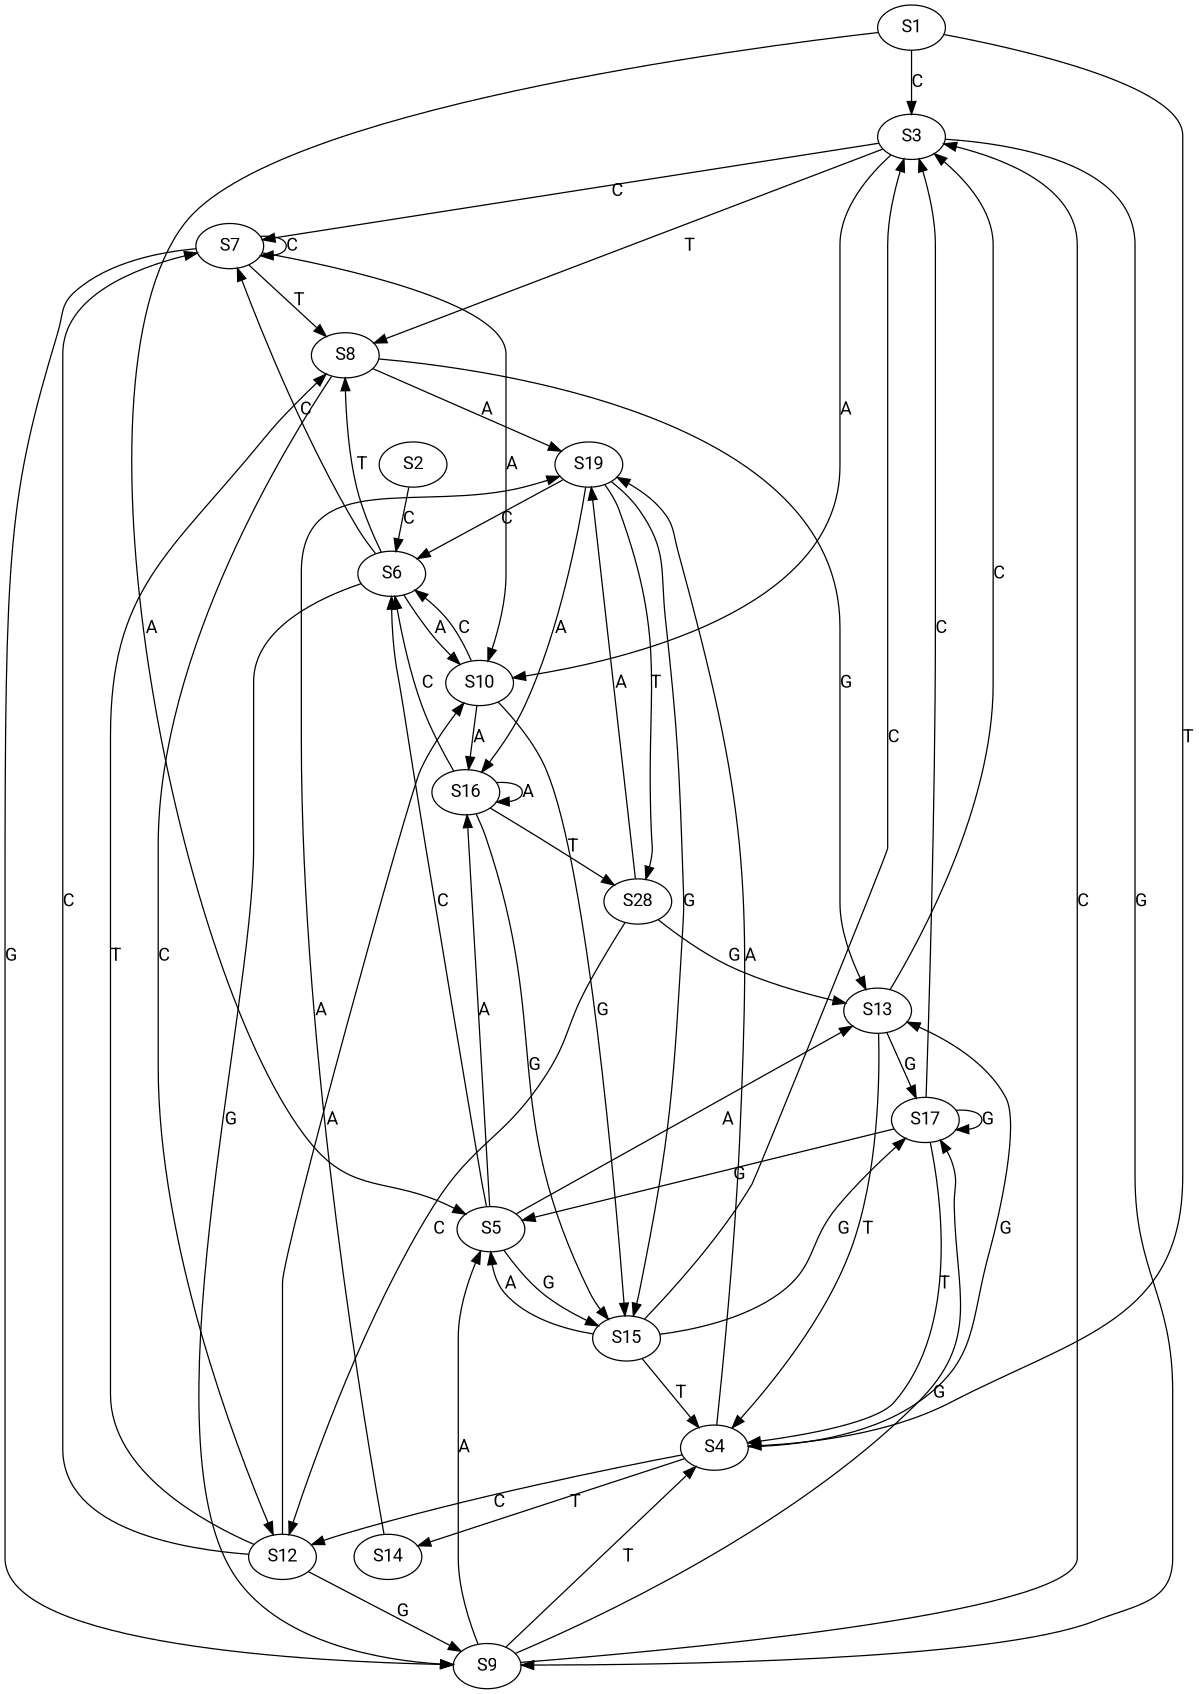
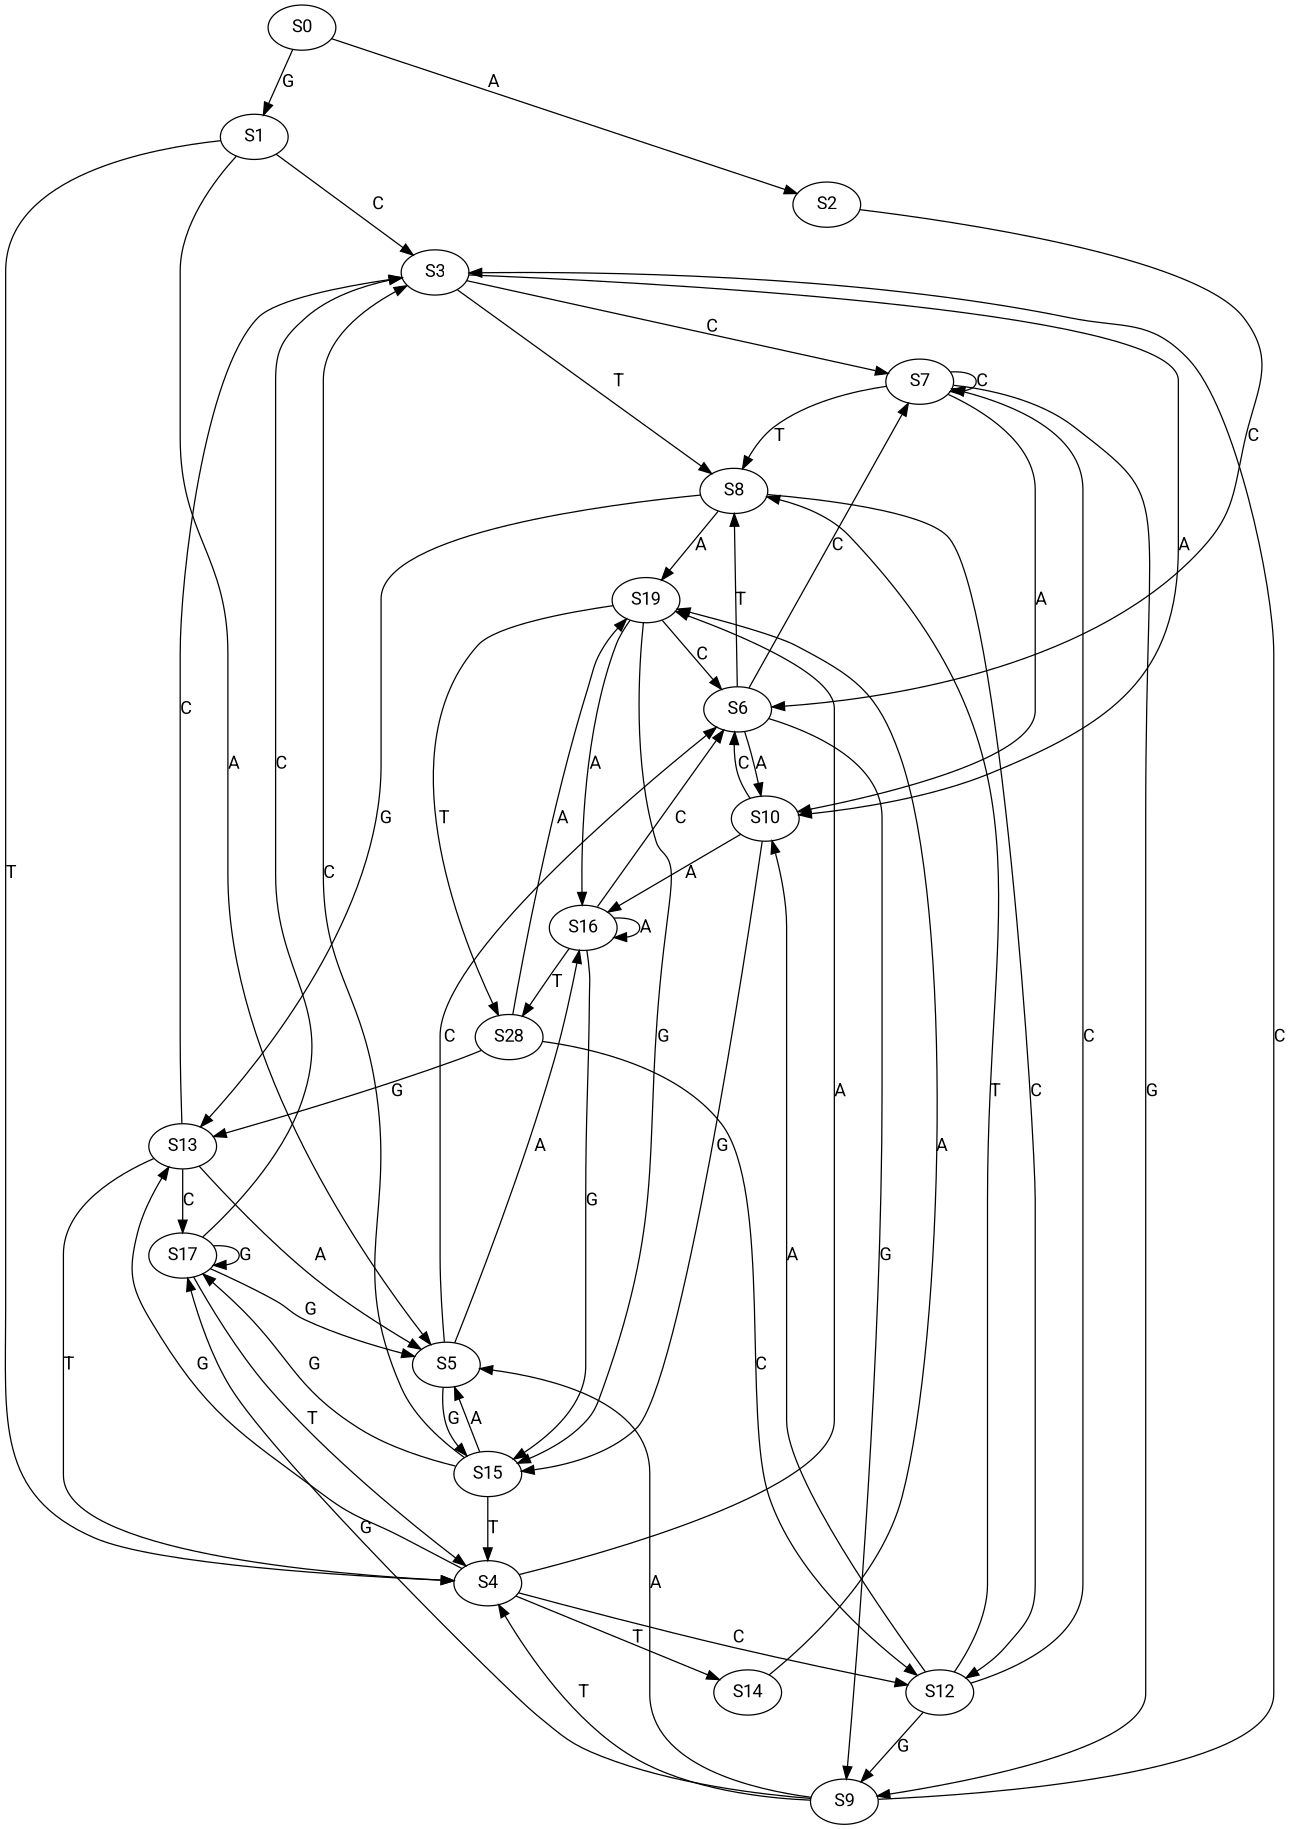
node "S0": added
edge "S13" -> "S17": label "G" -> "C"
edge "S3" -> "S9": removed, label "G"
edge "S5" -> "S13": reversed
